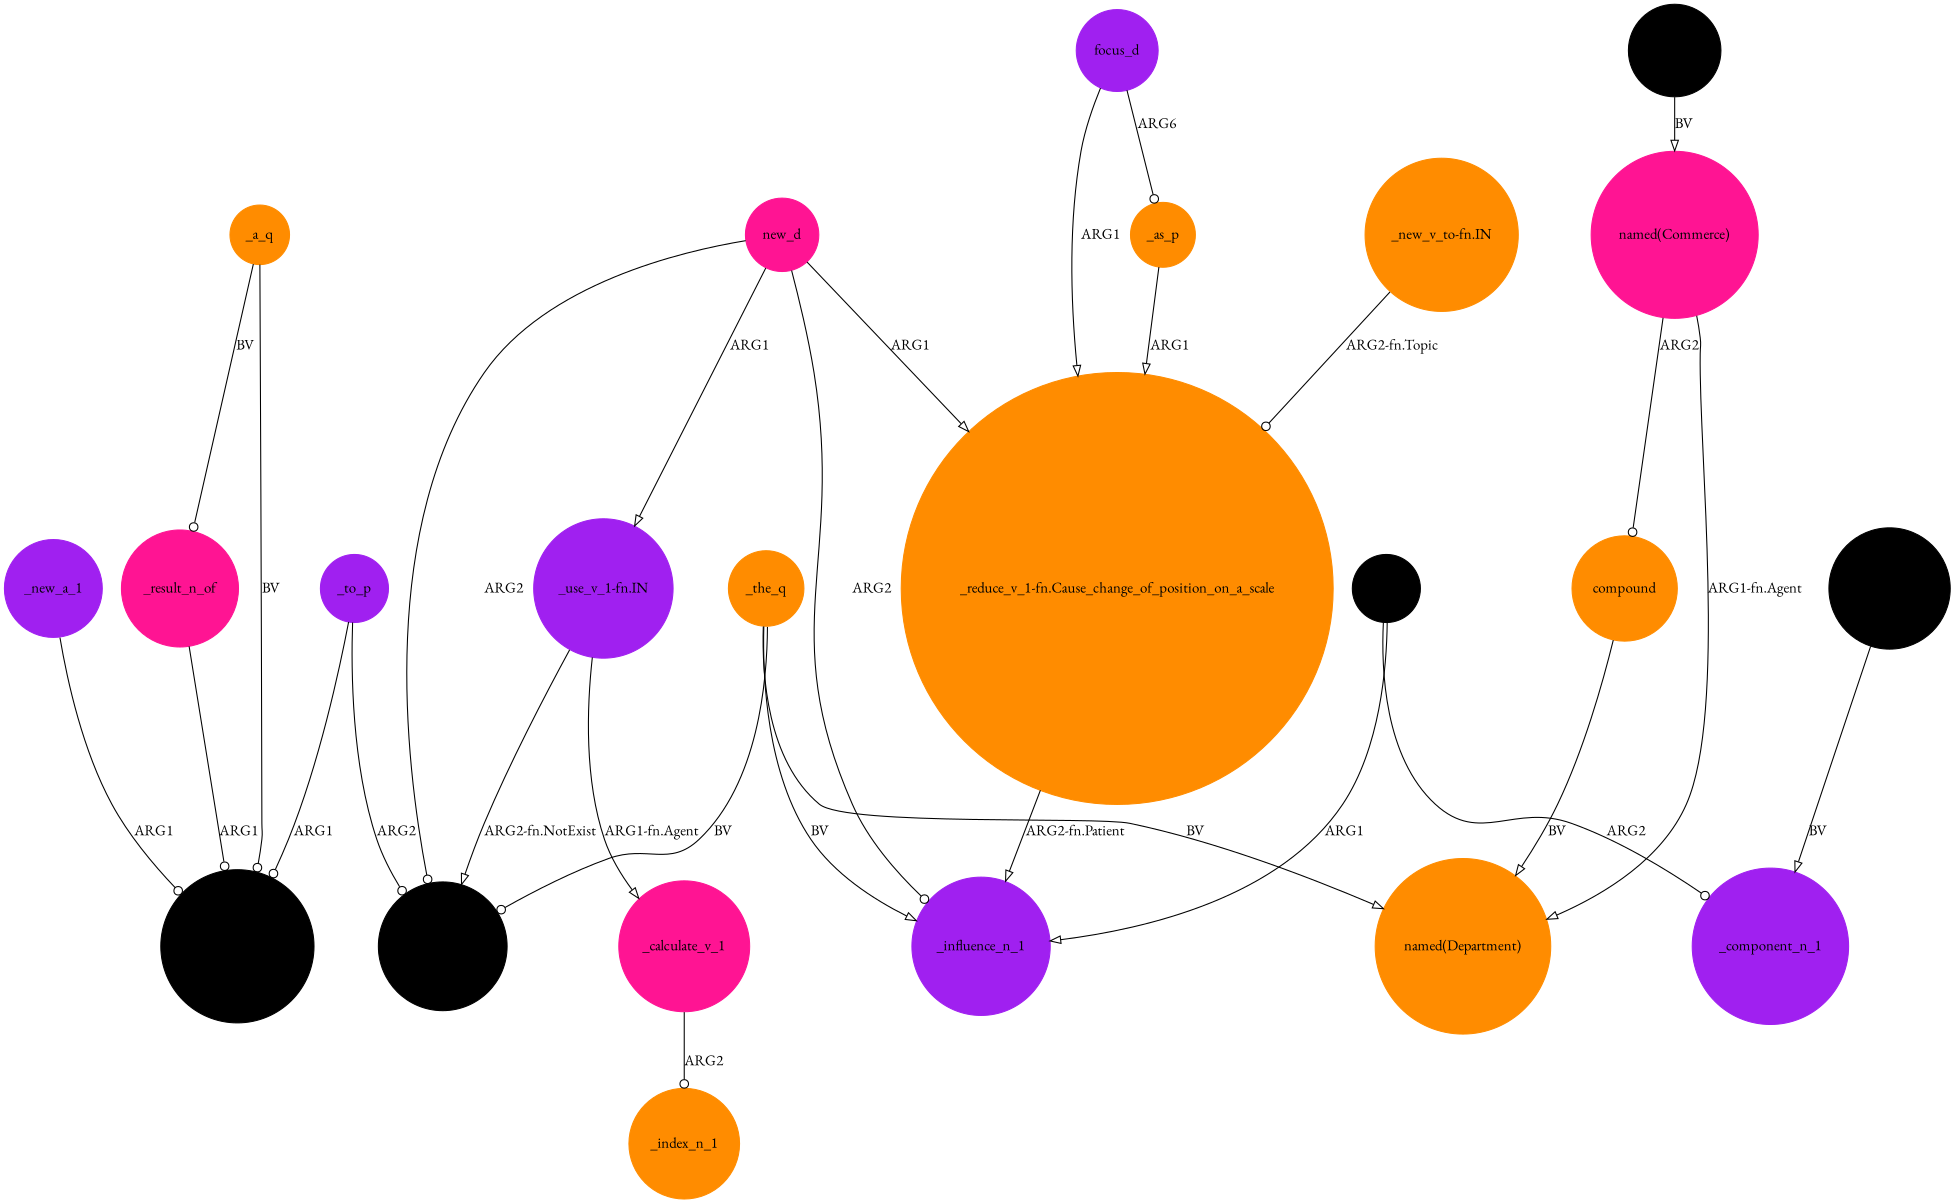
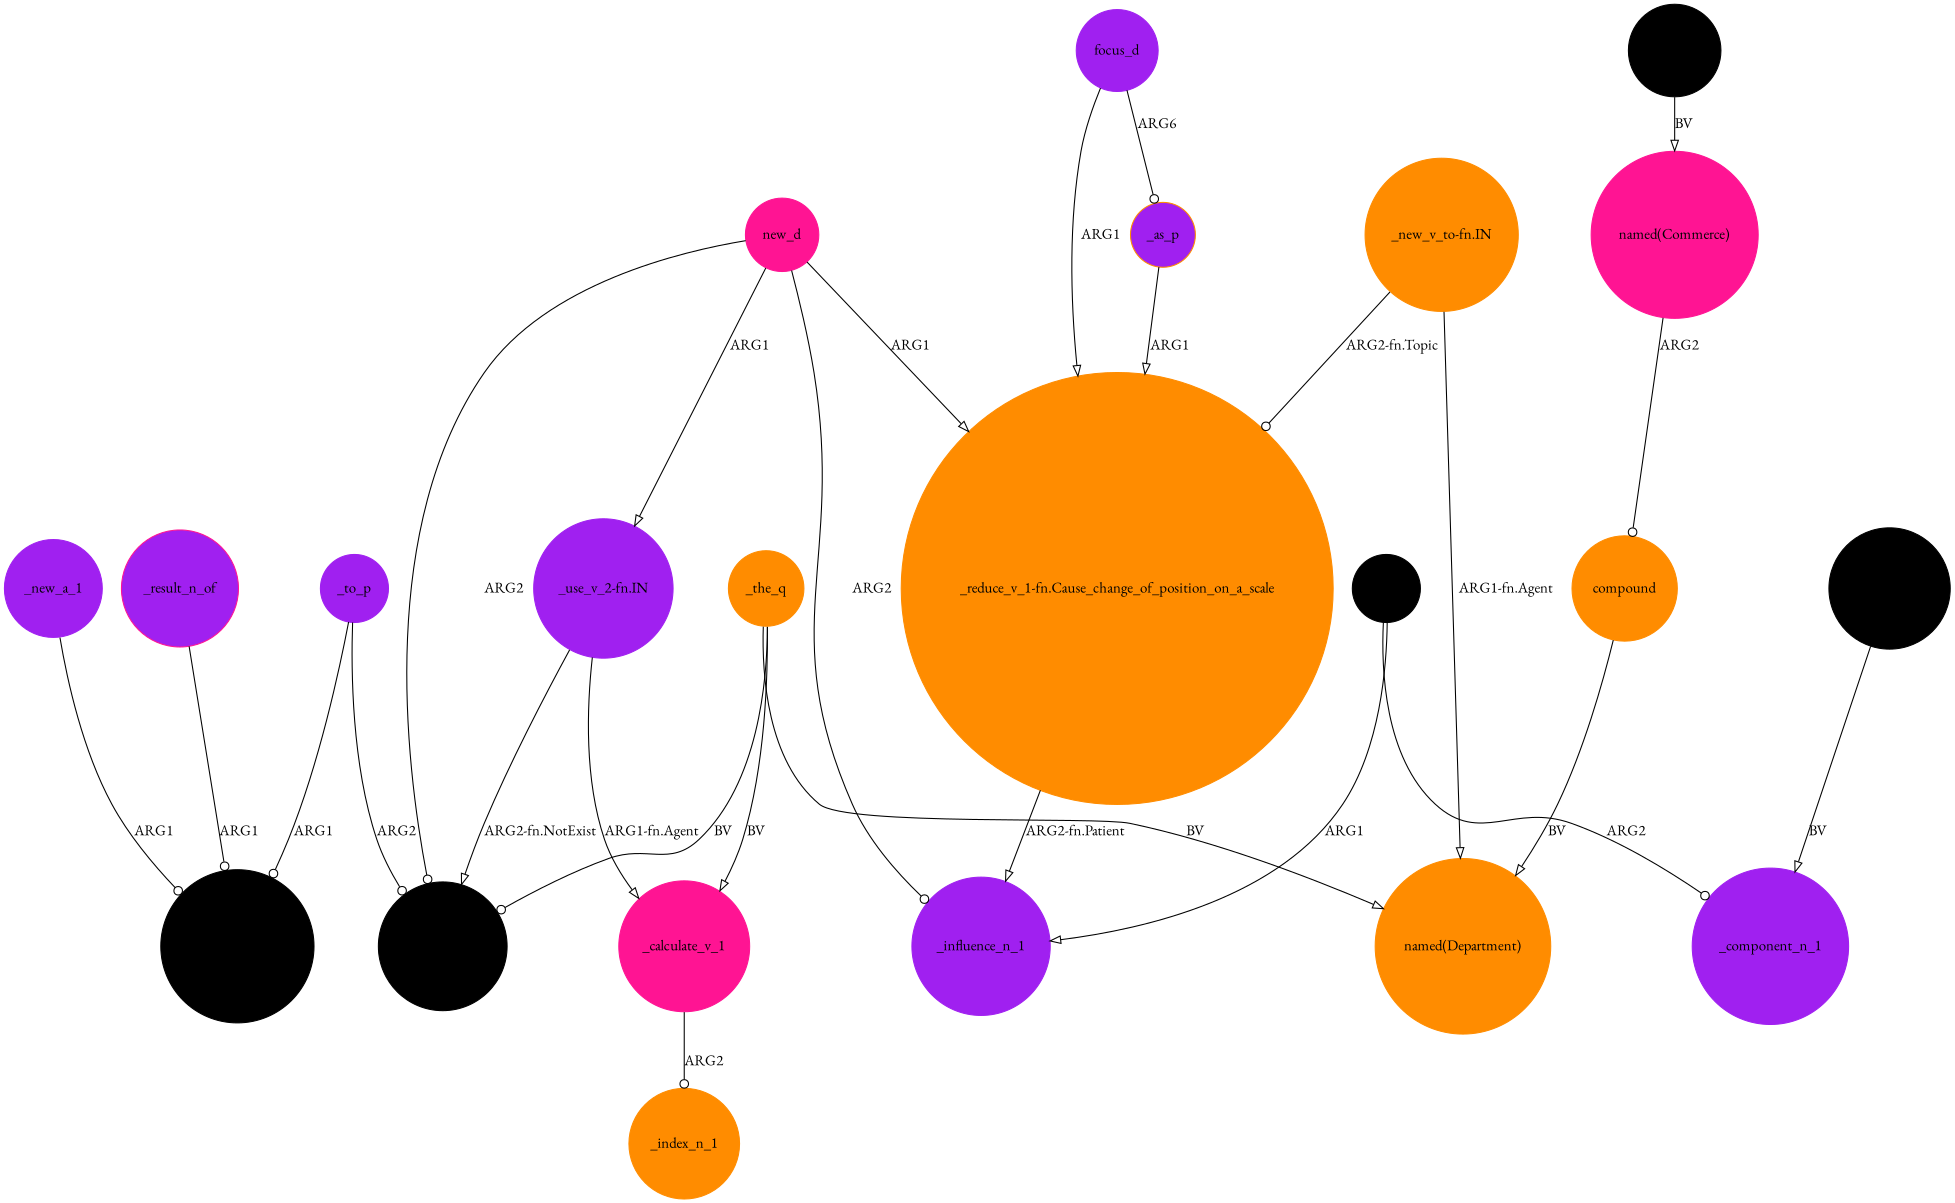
node "_a_q": removed
node "_as_p": fillcolor darkorange -> purple
node "_result_n_of": fillcolor deeppink -> purple
node "_use_v_1-fn.IN": label "_use_v_1-fn.IN" -> "_use_v_2-fn.IN"
edge "named(Commerce)" -> "named(Department)": now "_new_v_to-fn.IN" -> "named(Department)"
edge "_the_q" -> "_influence_n_1": now "_the_q" -> "_calculate_v_1"
